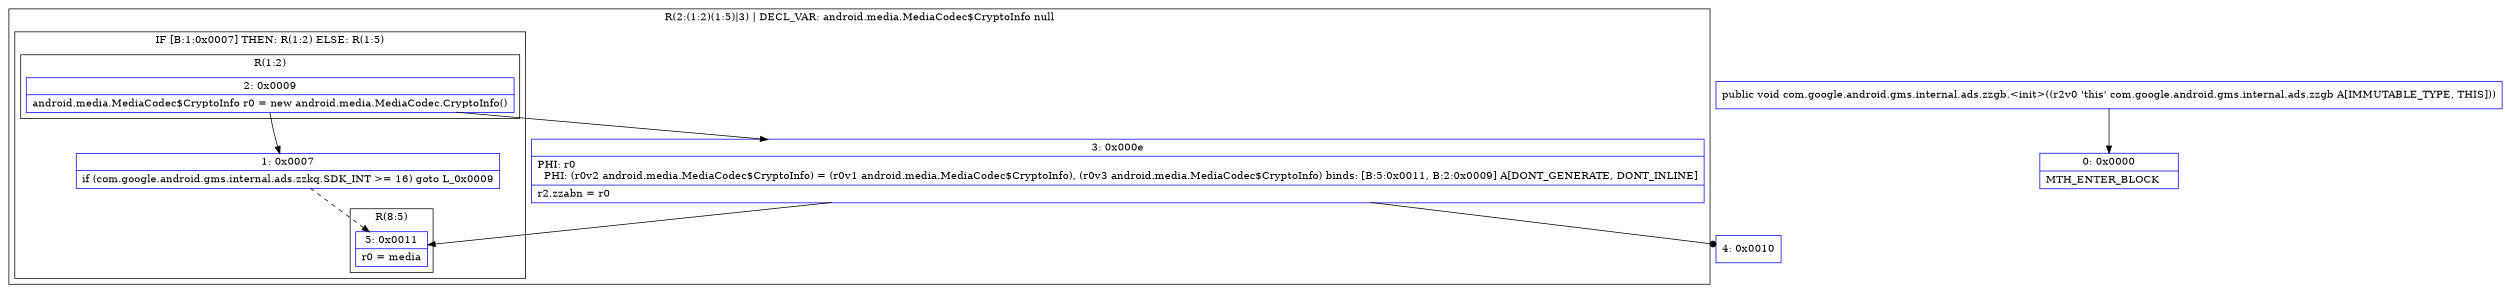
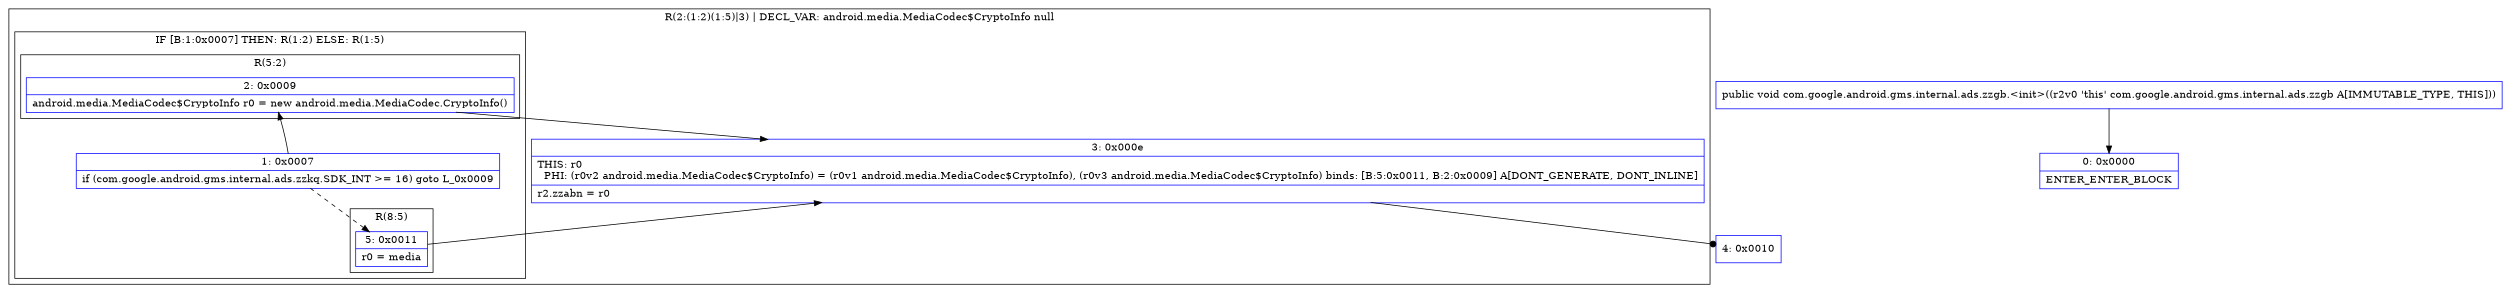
cluster "R(1:2)": label "R(1:2)" -> "R(5:2)"
edge "2: 0x0009" -> "1: 0x0007": reversed
node "3: 0x000e": text "PHI: r0" -> "THIS: r0"
node "0: 0x0000": text "MTH_ENTER_BLOCK" -> "ENTER_ENTER_BLOCK"
edge "3: 0x000e" -> "5: 0x0011": reversed
